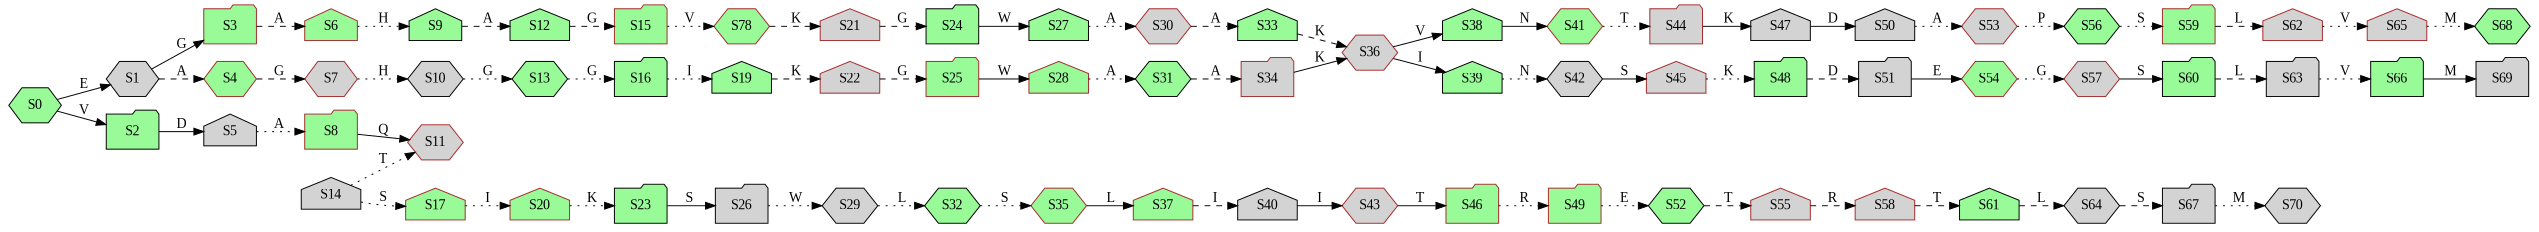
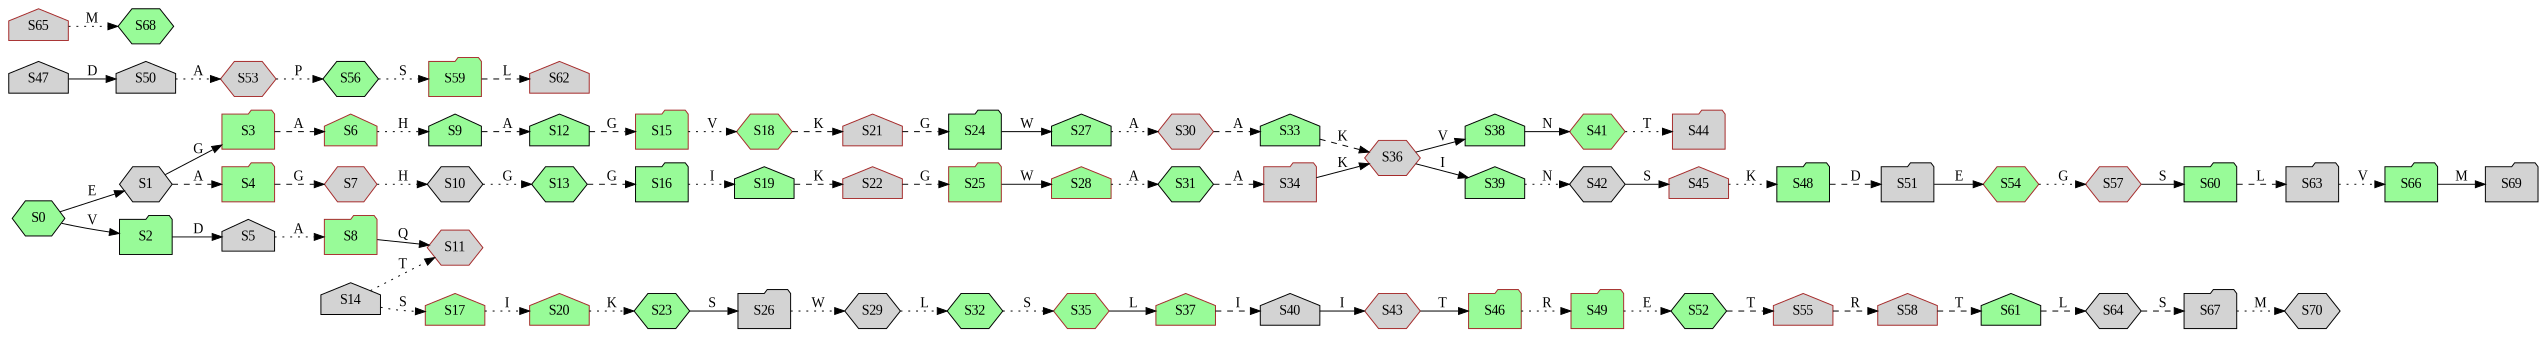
node "S78": label "S78" -> "S18"
edge "S44" -> "S47": removed, label "K"
edge "S62" -> "S65": removed, label "V"
node "S4": shape hexagon -> folder
edge "S13" -> "S16": style dotted -> dashed
node "S23": shape folder -> hexagon
